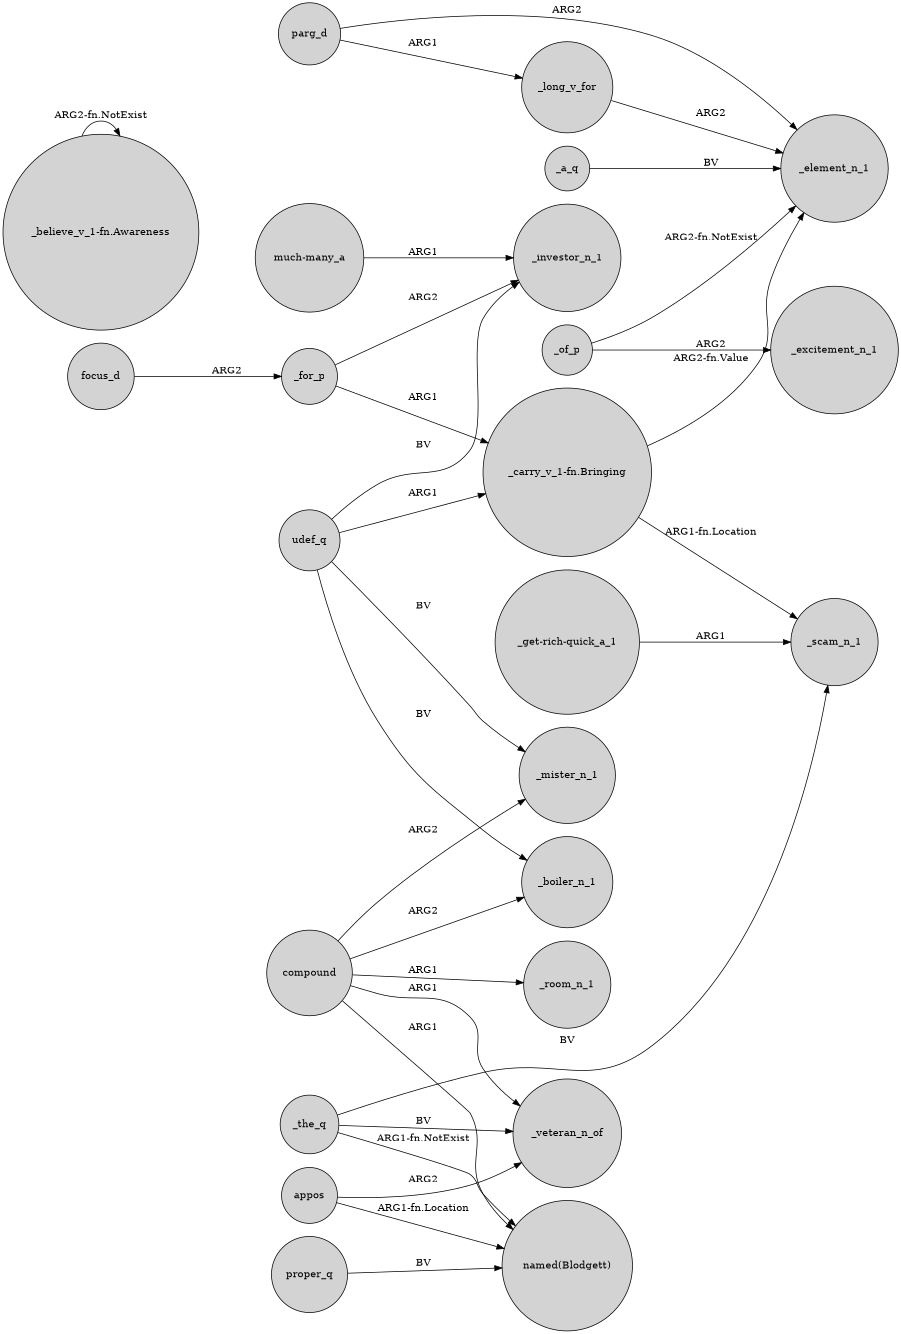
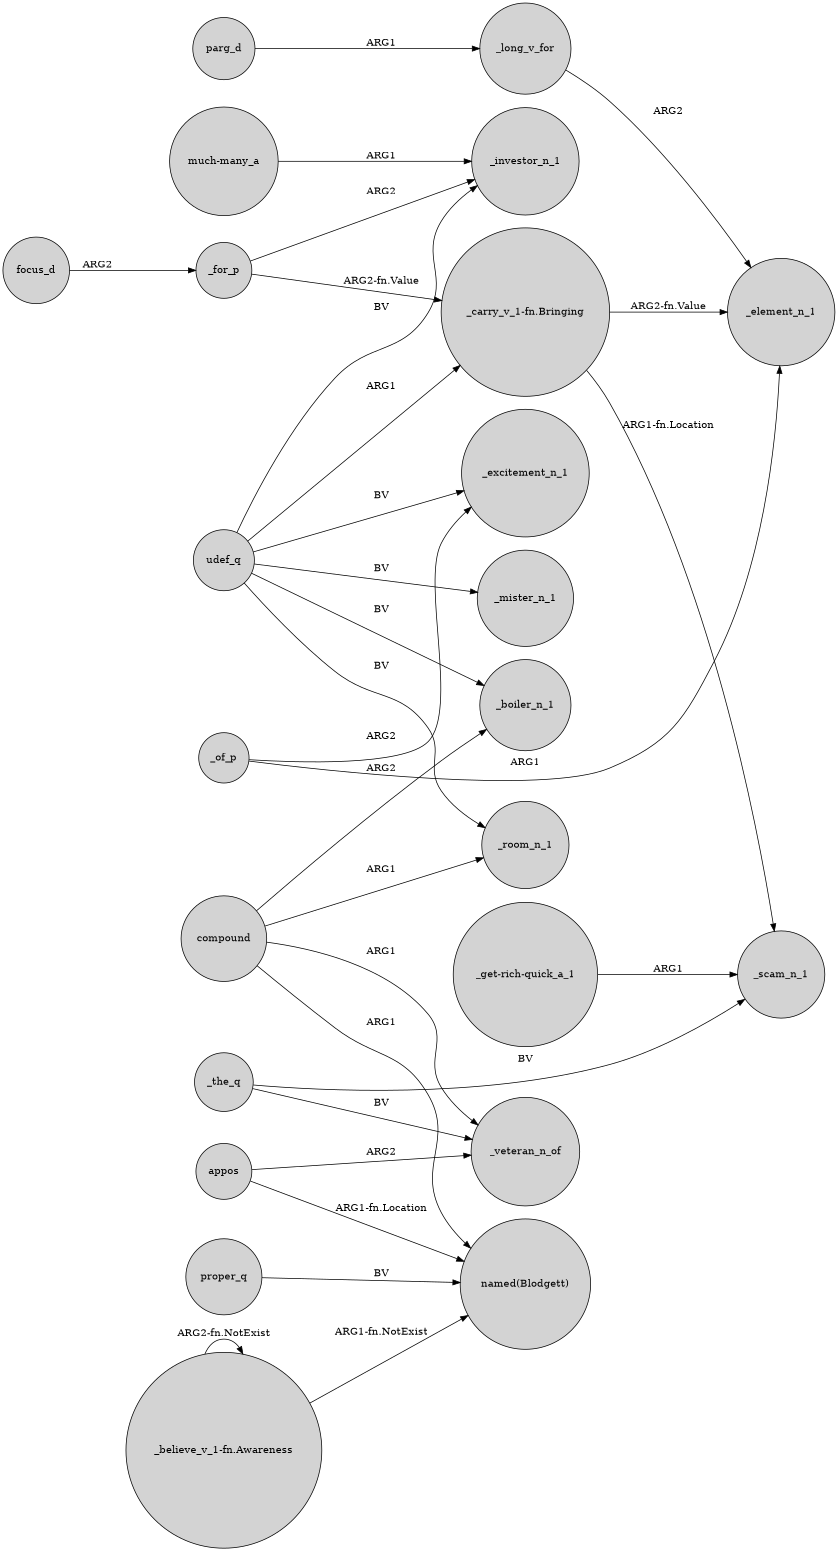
edge "parg_d" -> "_element_n_1": removed, label "ARG2"
node "_a_q": removed
edge "_of_p" -> "_element_n_1": label "ARG2-fn.NotExist" -> "ARG1"
edge "_for_p" -> "_carry_v_1-fn.Bringing": label "ARG1" -> "ARG2-fn.Value"
edge "udef_q" -> "_excitement_n_1": added, label "BV"
edge "udef_q" -> "_room_n_1": added, label "BV"
edge "compound" -> "_mister_n_1": removed, label "ARG2"
edge "_the_q" -> "named(Blodgett)": now "_believe_v_1-fn.Awareness" -> "named(Blodgett)"
